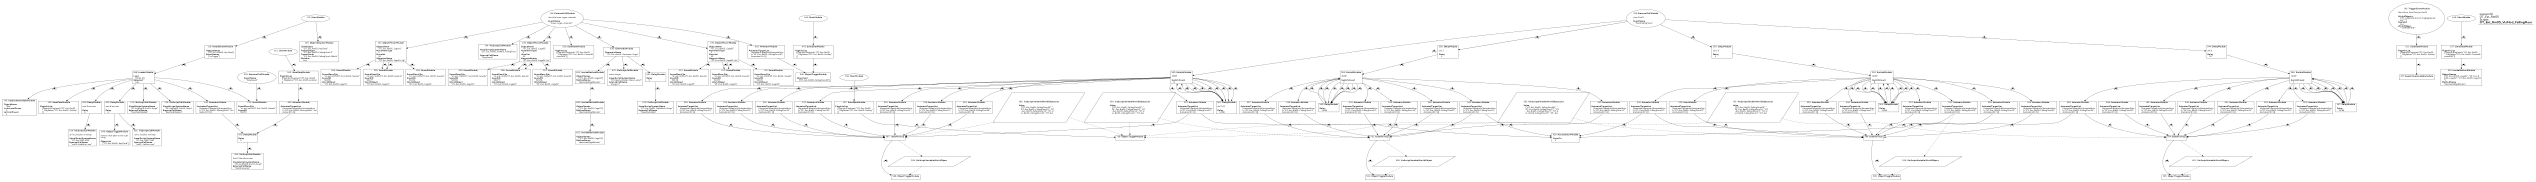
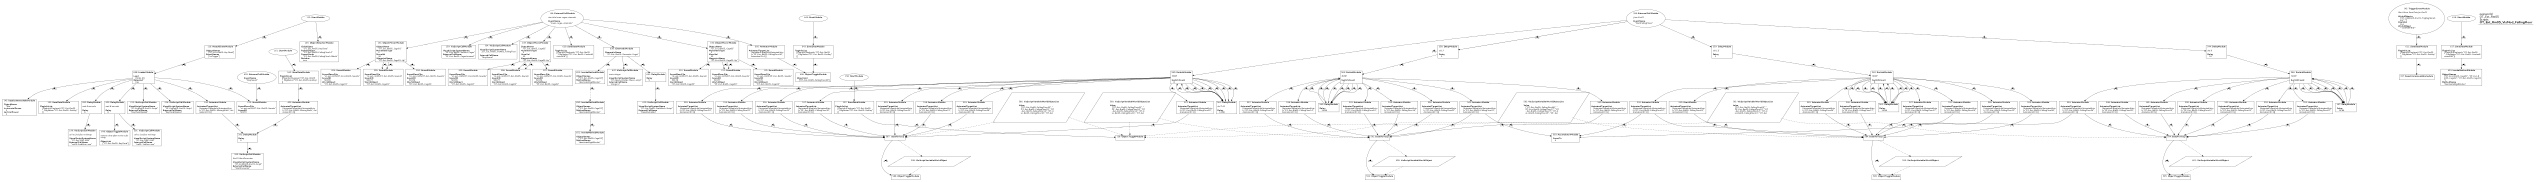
node "159:": added
edge "521:" -> "603:": removed, label "1→0"
edge "531:" -> "599:": now "584:" -> "599:"
